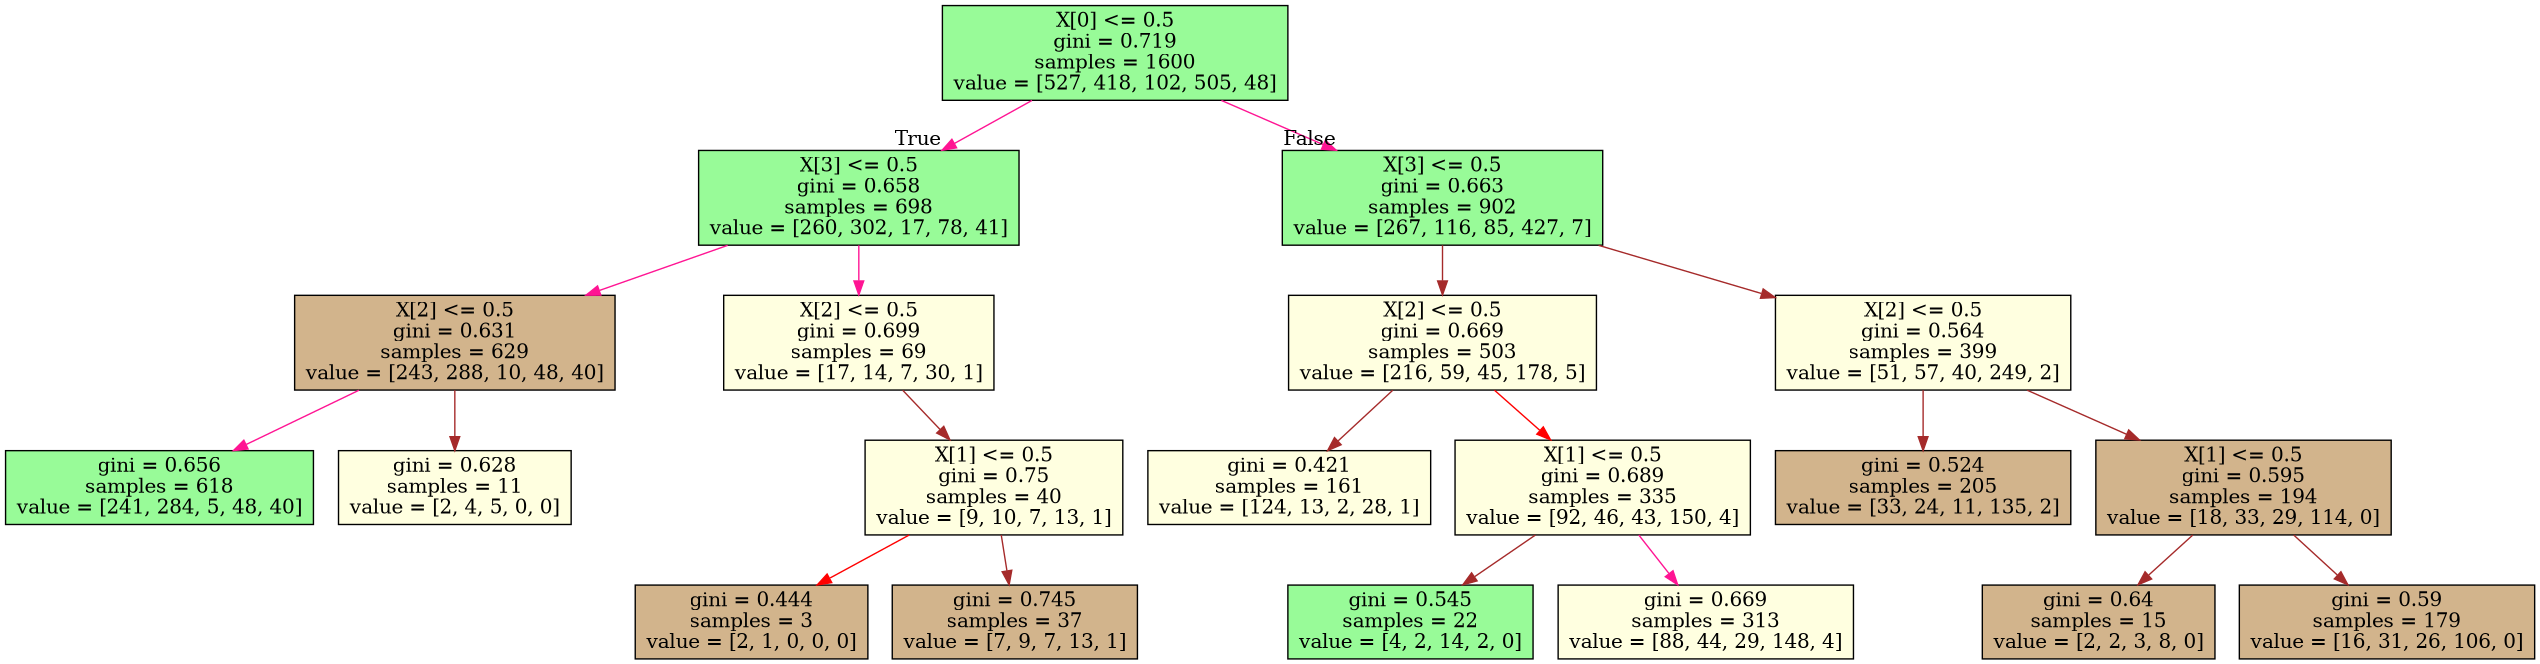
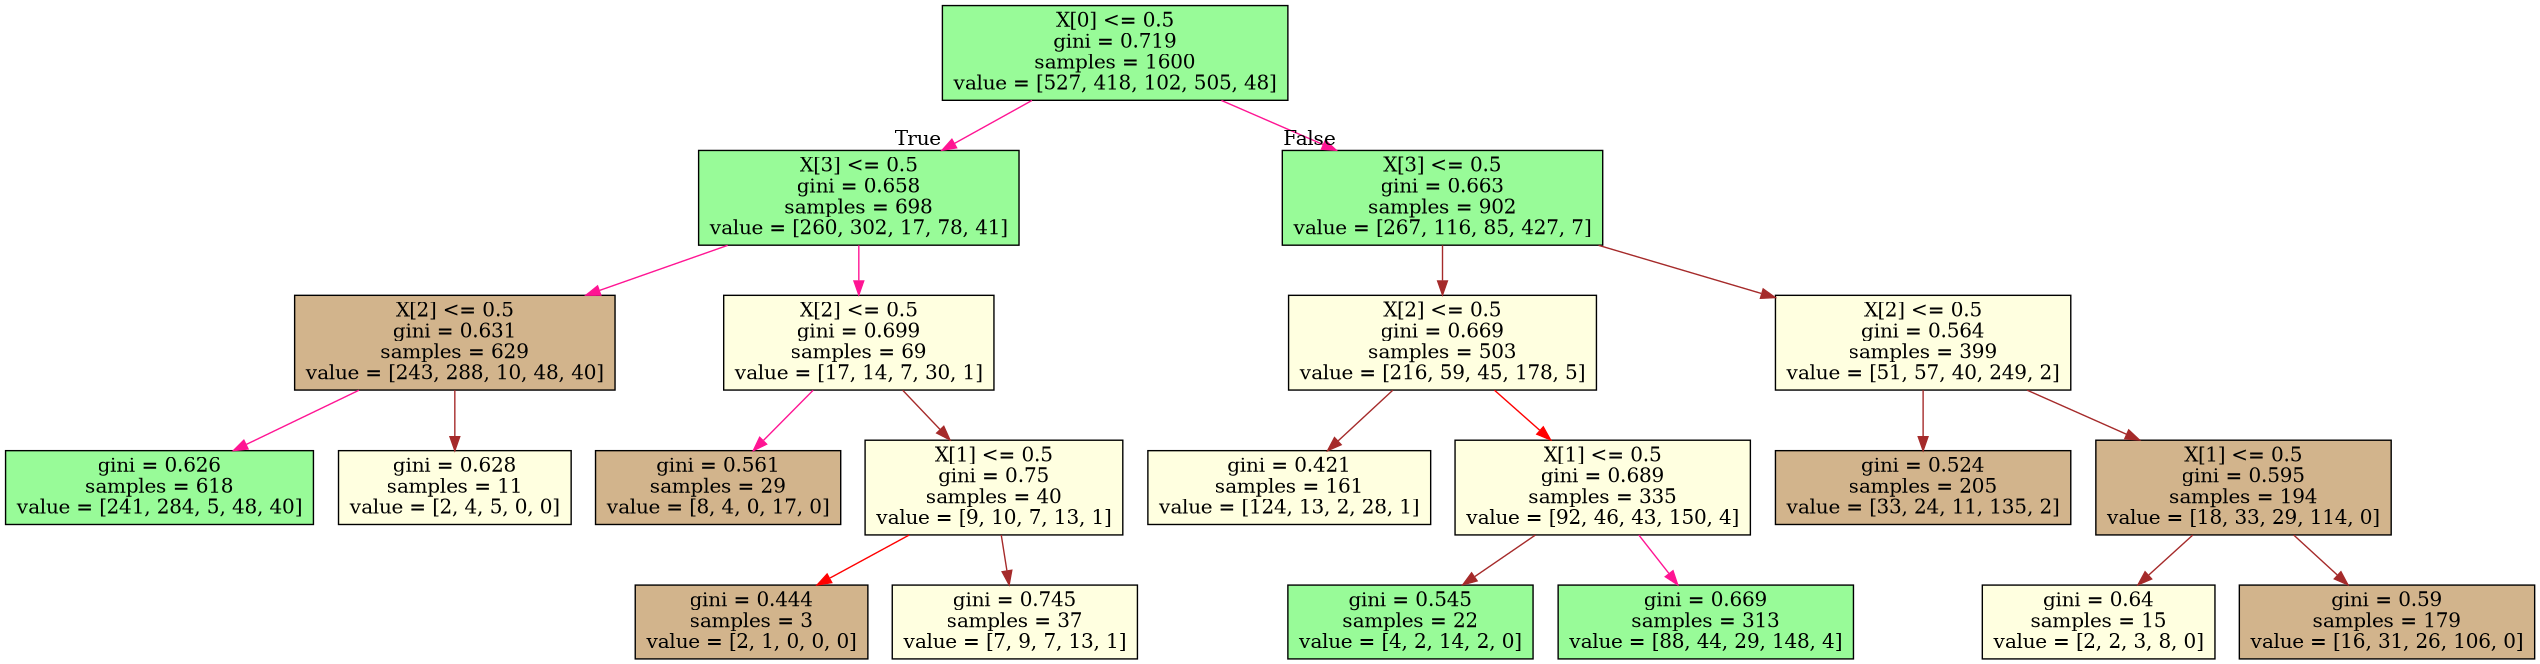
node "gini = 0.656 samples = 618 value = [241, 284, 5, 48, 40]": label "gini = 0.656 samples = 618 value = [241, 284, 5, 48, 40]" -> "gini = 0.626 samples = 618 value = [241, 284, 5, 48, 40]"
node "gini = 0.561 samples = 29 value = [8, 4, 0, 17, 0]": added
node "gini = 0.745 samples = 37 value = [7, 9, 7, 13, 1]": fillcolor tan -> lightyellow
node "gini = 0.669 samples = 313 value = [88, 44, 29, 148, 4]": fillcolor lightyellow -> palegreen
node "gini = 0.64 samples = 15 value = [2, 2, 3, 8, 0]": fillcolor tan -> lightyellow
